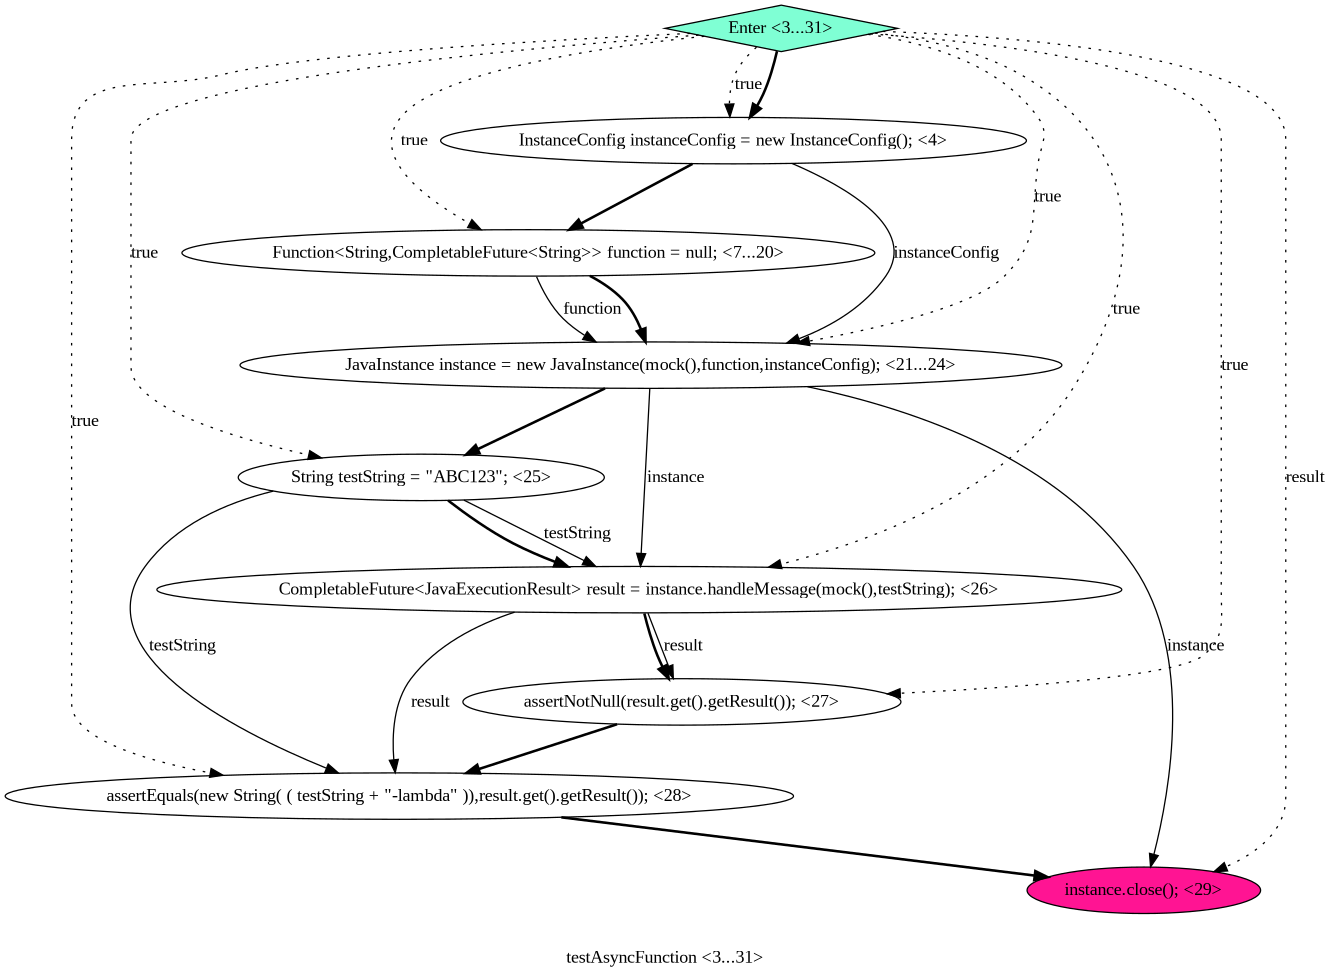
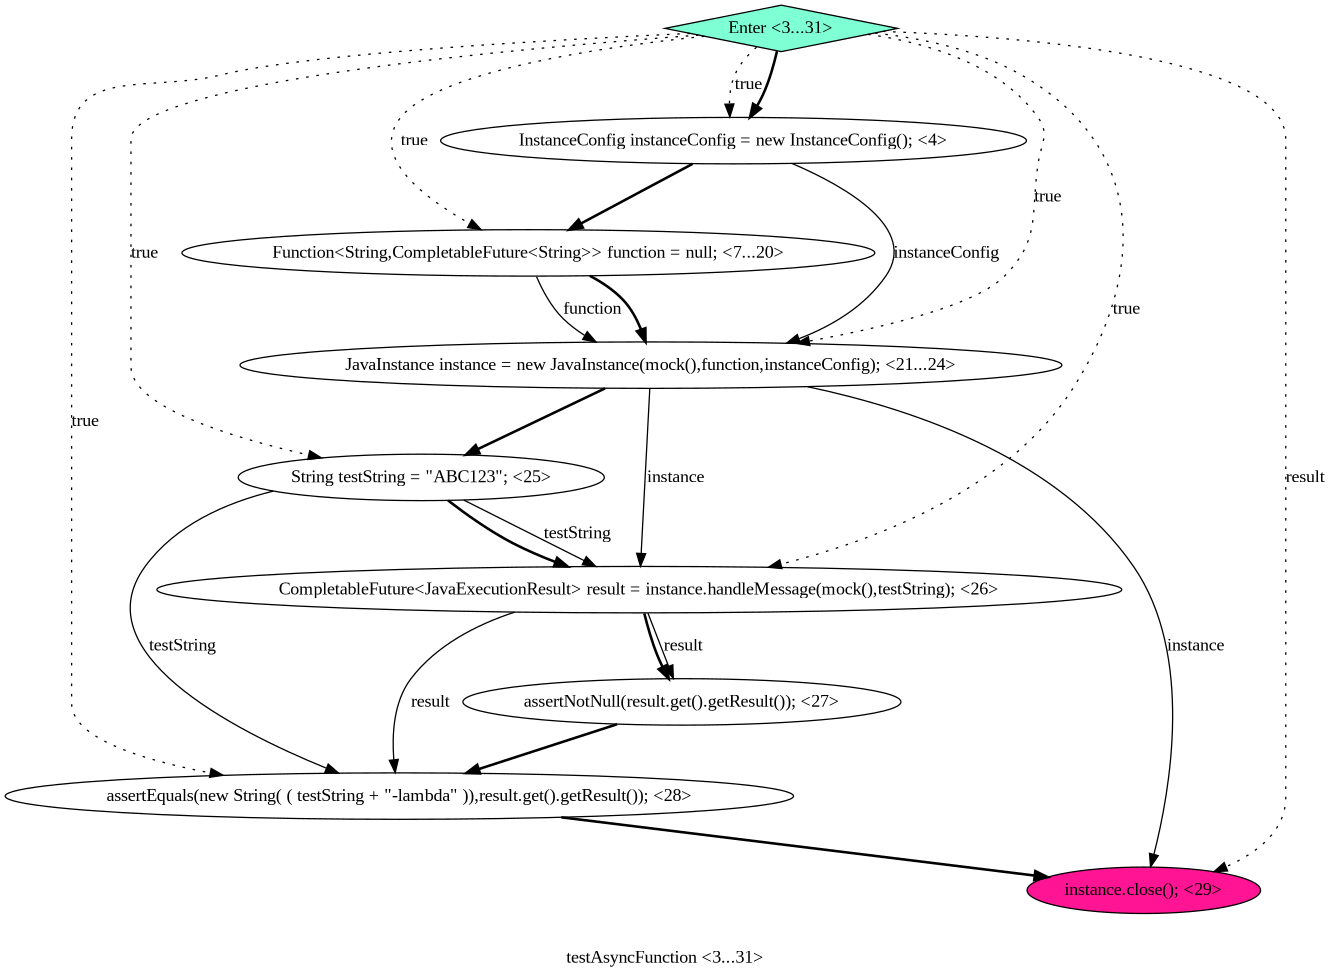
edge "Enter <3...31>" -> "assertNotNull(result.get().getResult()); <27>": removed, label "true"
